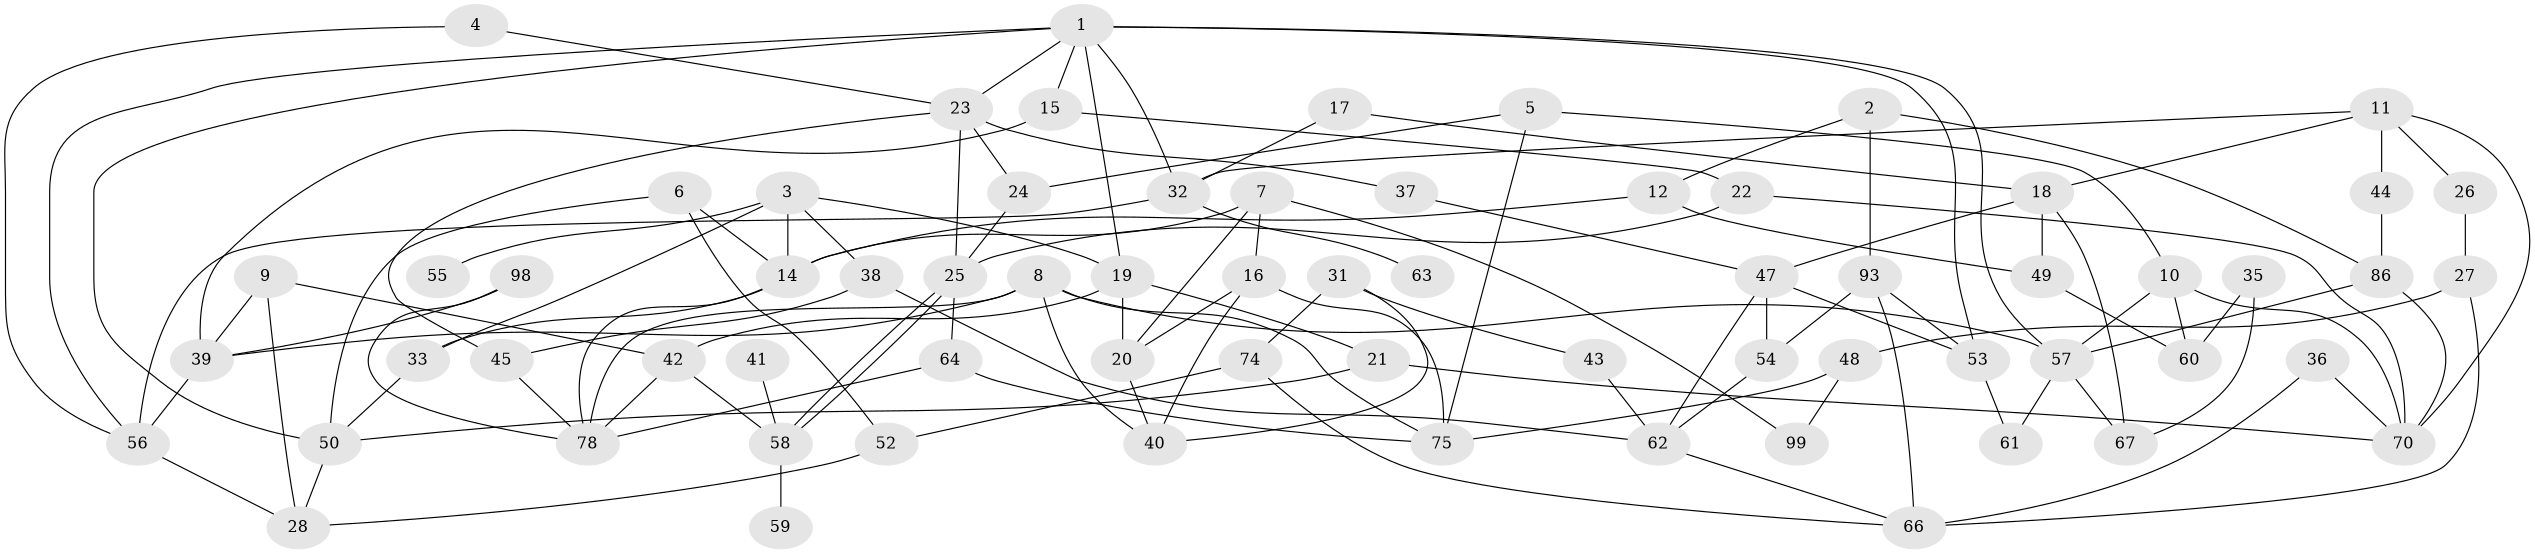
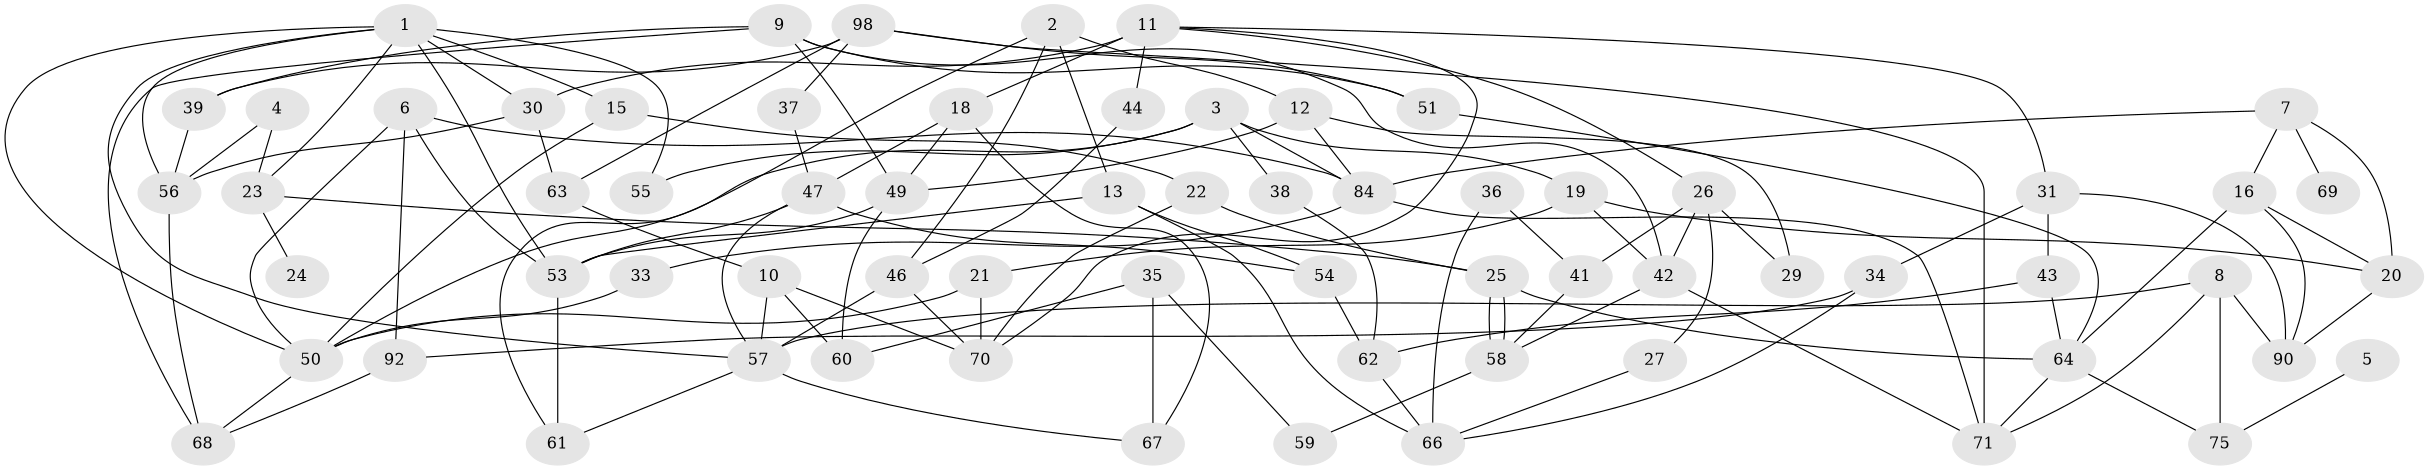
edge "11" -- "31": added
edge "9" -- "49": added
edge "98" -- "63": added
node "17": removed
node "51": added
edge "15" -- "39": now "15" -- "50"
edge "1" -- "19": now "1" -- "55"
edge "5" -- "10": now "63" -- "10"
edge "5" -- "24": removed
edge "23" -- "37": now "98" -- "37"
node "32": label "32" -> "30"
edge "6" -- "53": added
edge "2" -- "61": added
edge "49" -- "53": added
edge "26" -- "41": added
edge "26" -- "42": added
edge "24" -- "25": removed
node "14": label "14" -> "84"
node "29": added
node "93": label "93" -> "13"
node "86": label "86" -> "46"
edge "3" -- "33": now "3" -- "50"
edge "43" -- "64": added
edge "16" -- "75": now "16" -- "64"
edge "8" -- "39": removed
node "45": removed
edge "35" -- "59": added
node "74": label "74" -> "34"
edge "47" -- "62": now "47" -- "57"
node "48": removed
edge "36" -- "70": now "36" -- "41"
node "78": label "78" -> "71"
node "52": label "52" -> "92"
node "40": label "40" -> "90"
node "99": label "99" -> "69"
node "28": label "28" -> "68"
